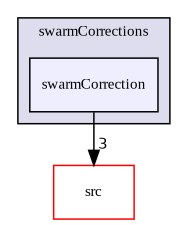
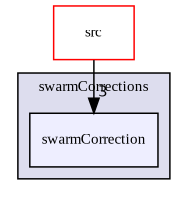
edge "swarmCorrection" -> "src": reversed
